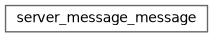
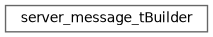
node "server_message_message": label "server_message_message" -> "server_message_tBuilder"
